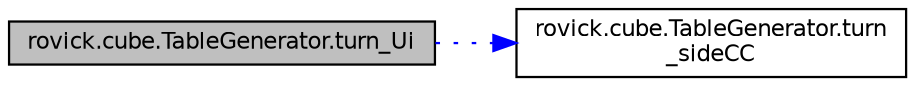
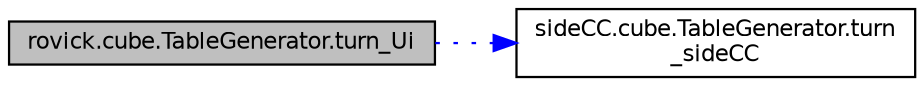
node "rovick.cube.TableGenerator.turn _sideCC": label "rovick.cube.TableGenerator.turn _sideCC" -> "sideCC.cube.TableGenerator.turn _sideCC"
